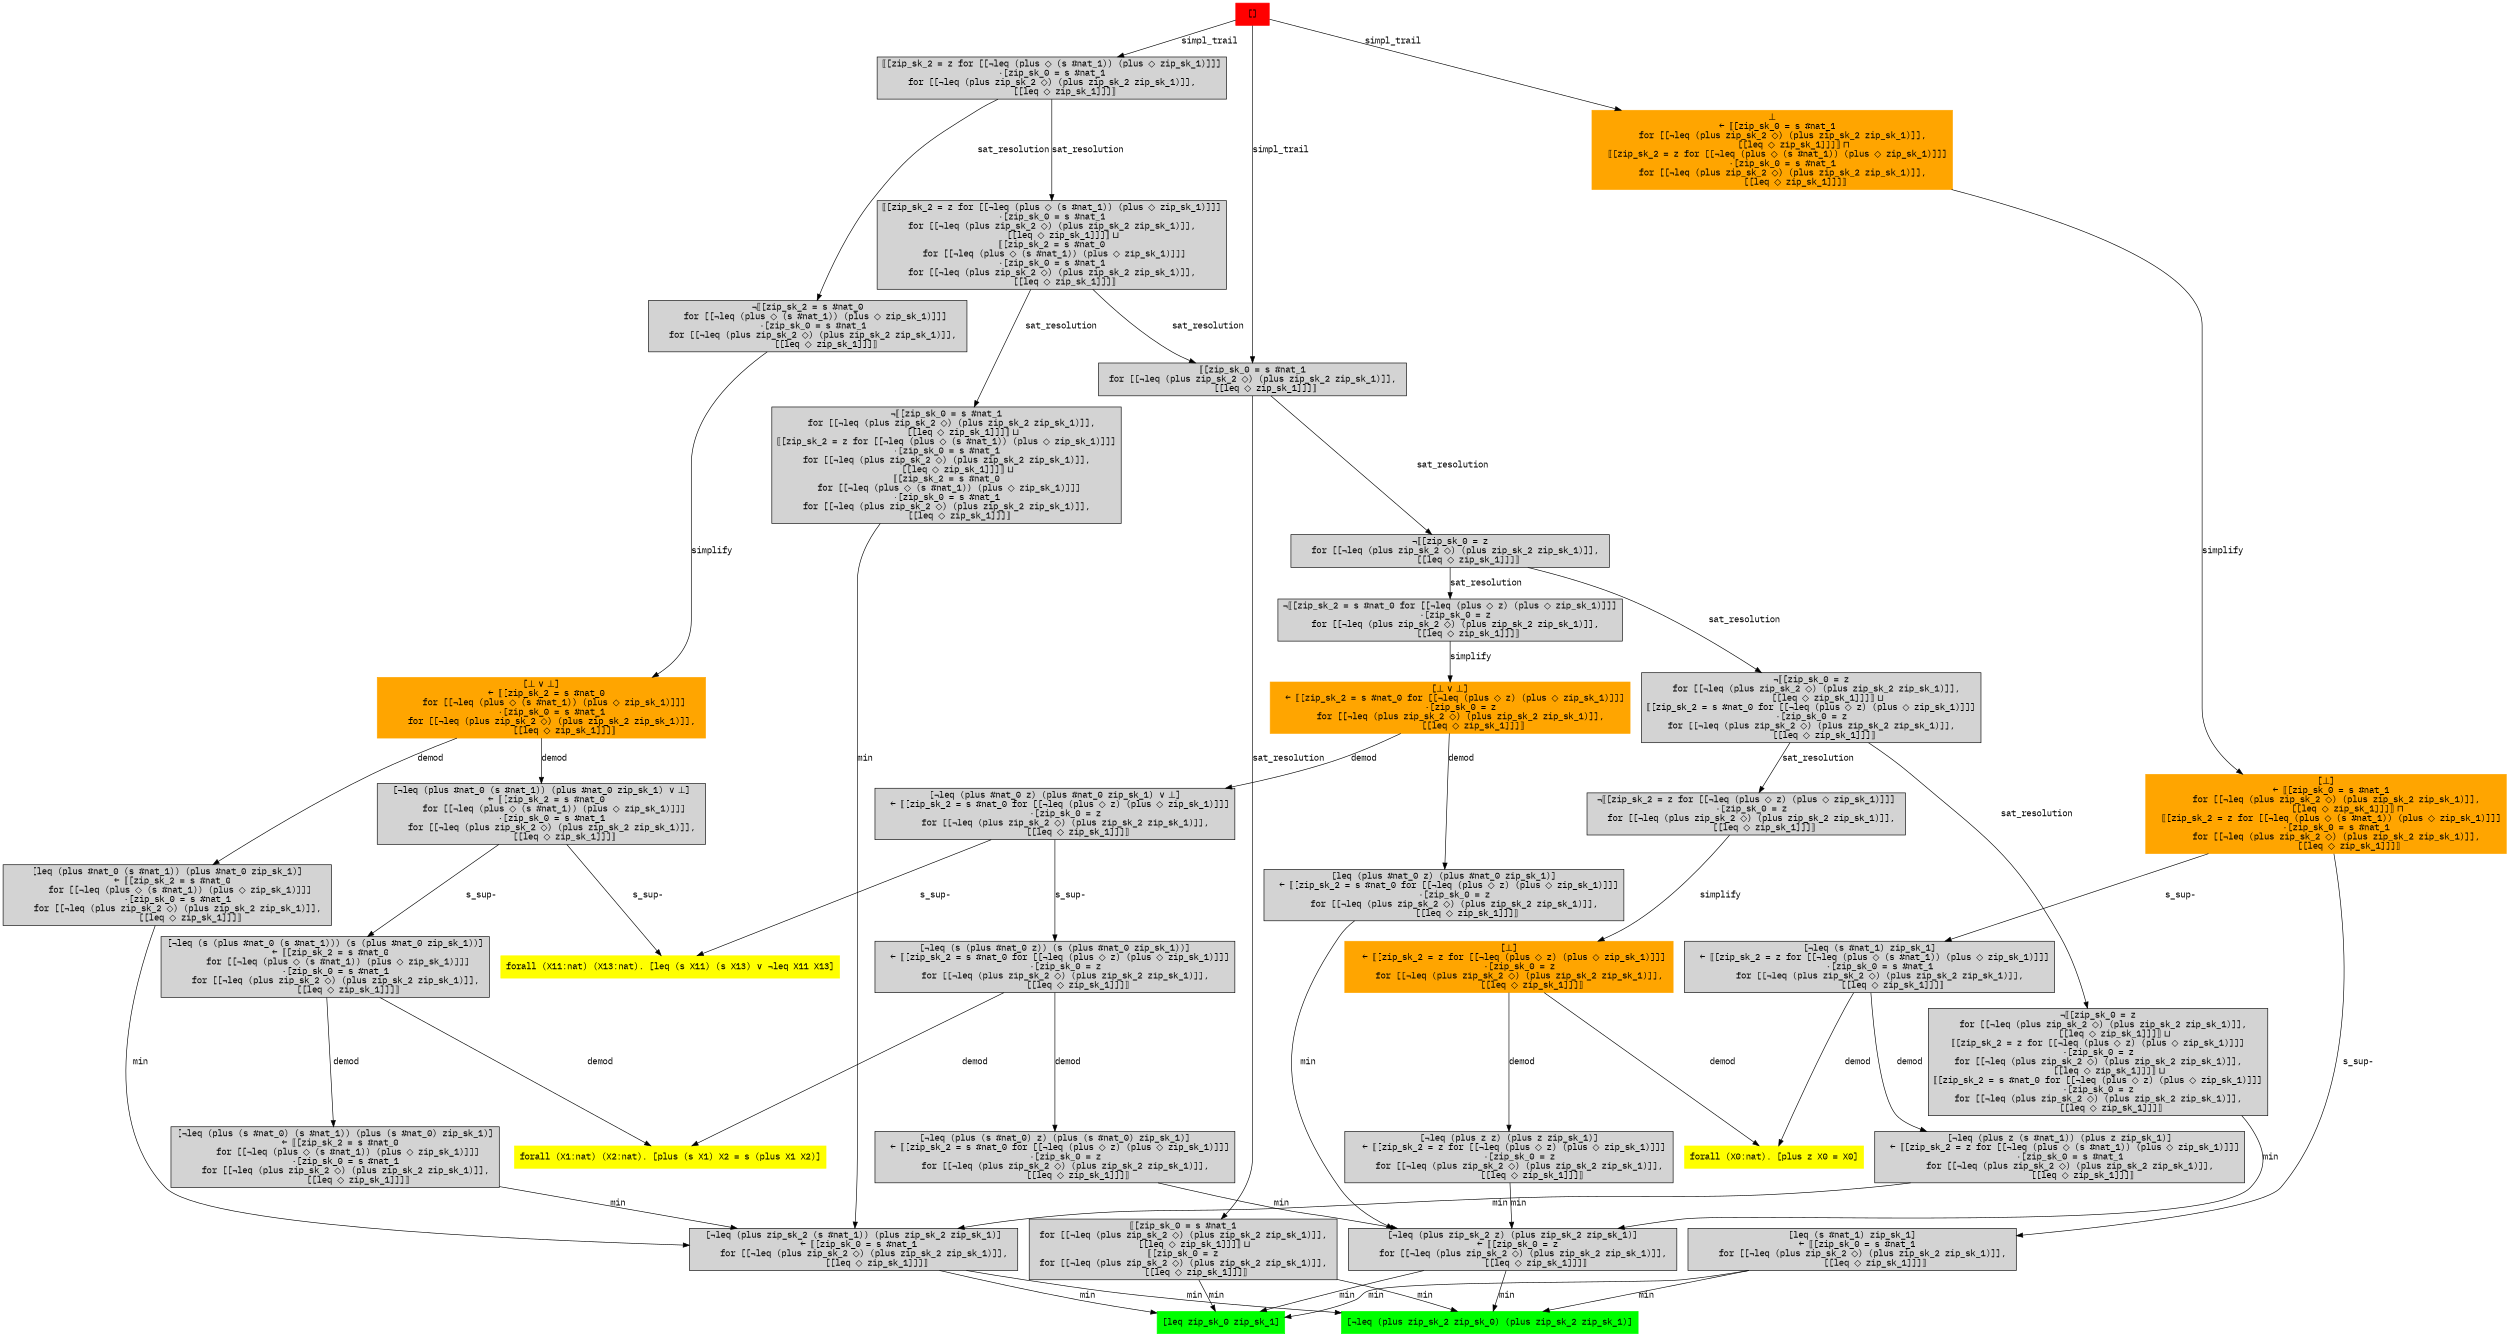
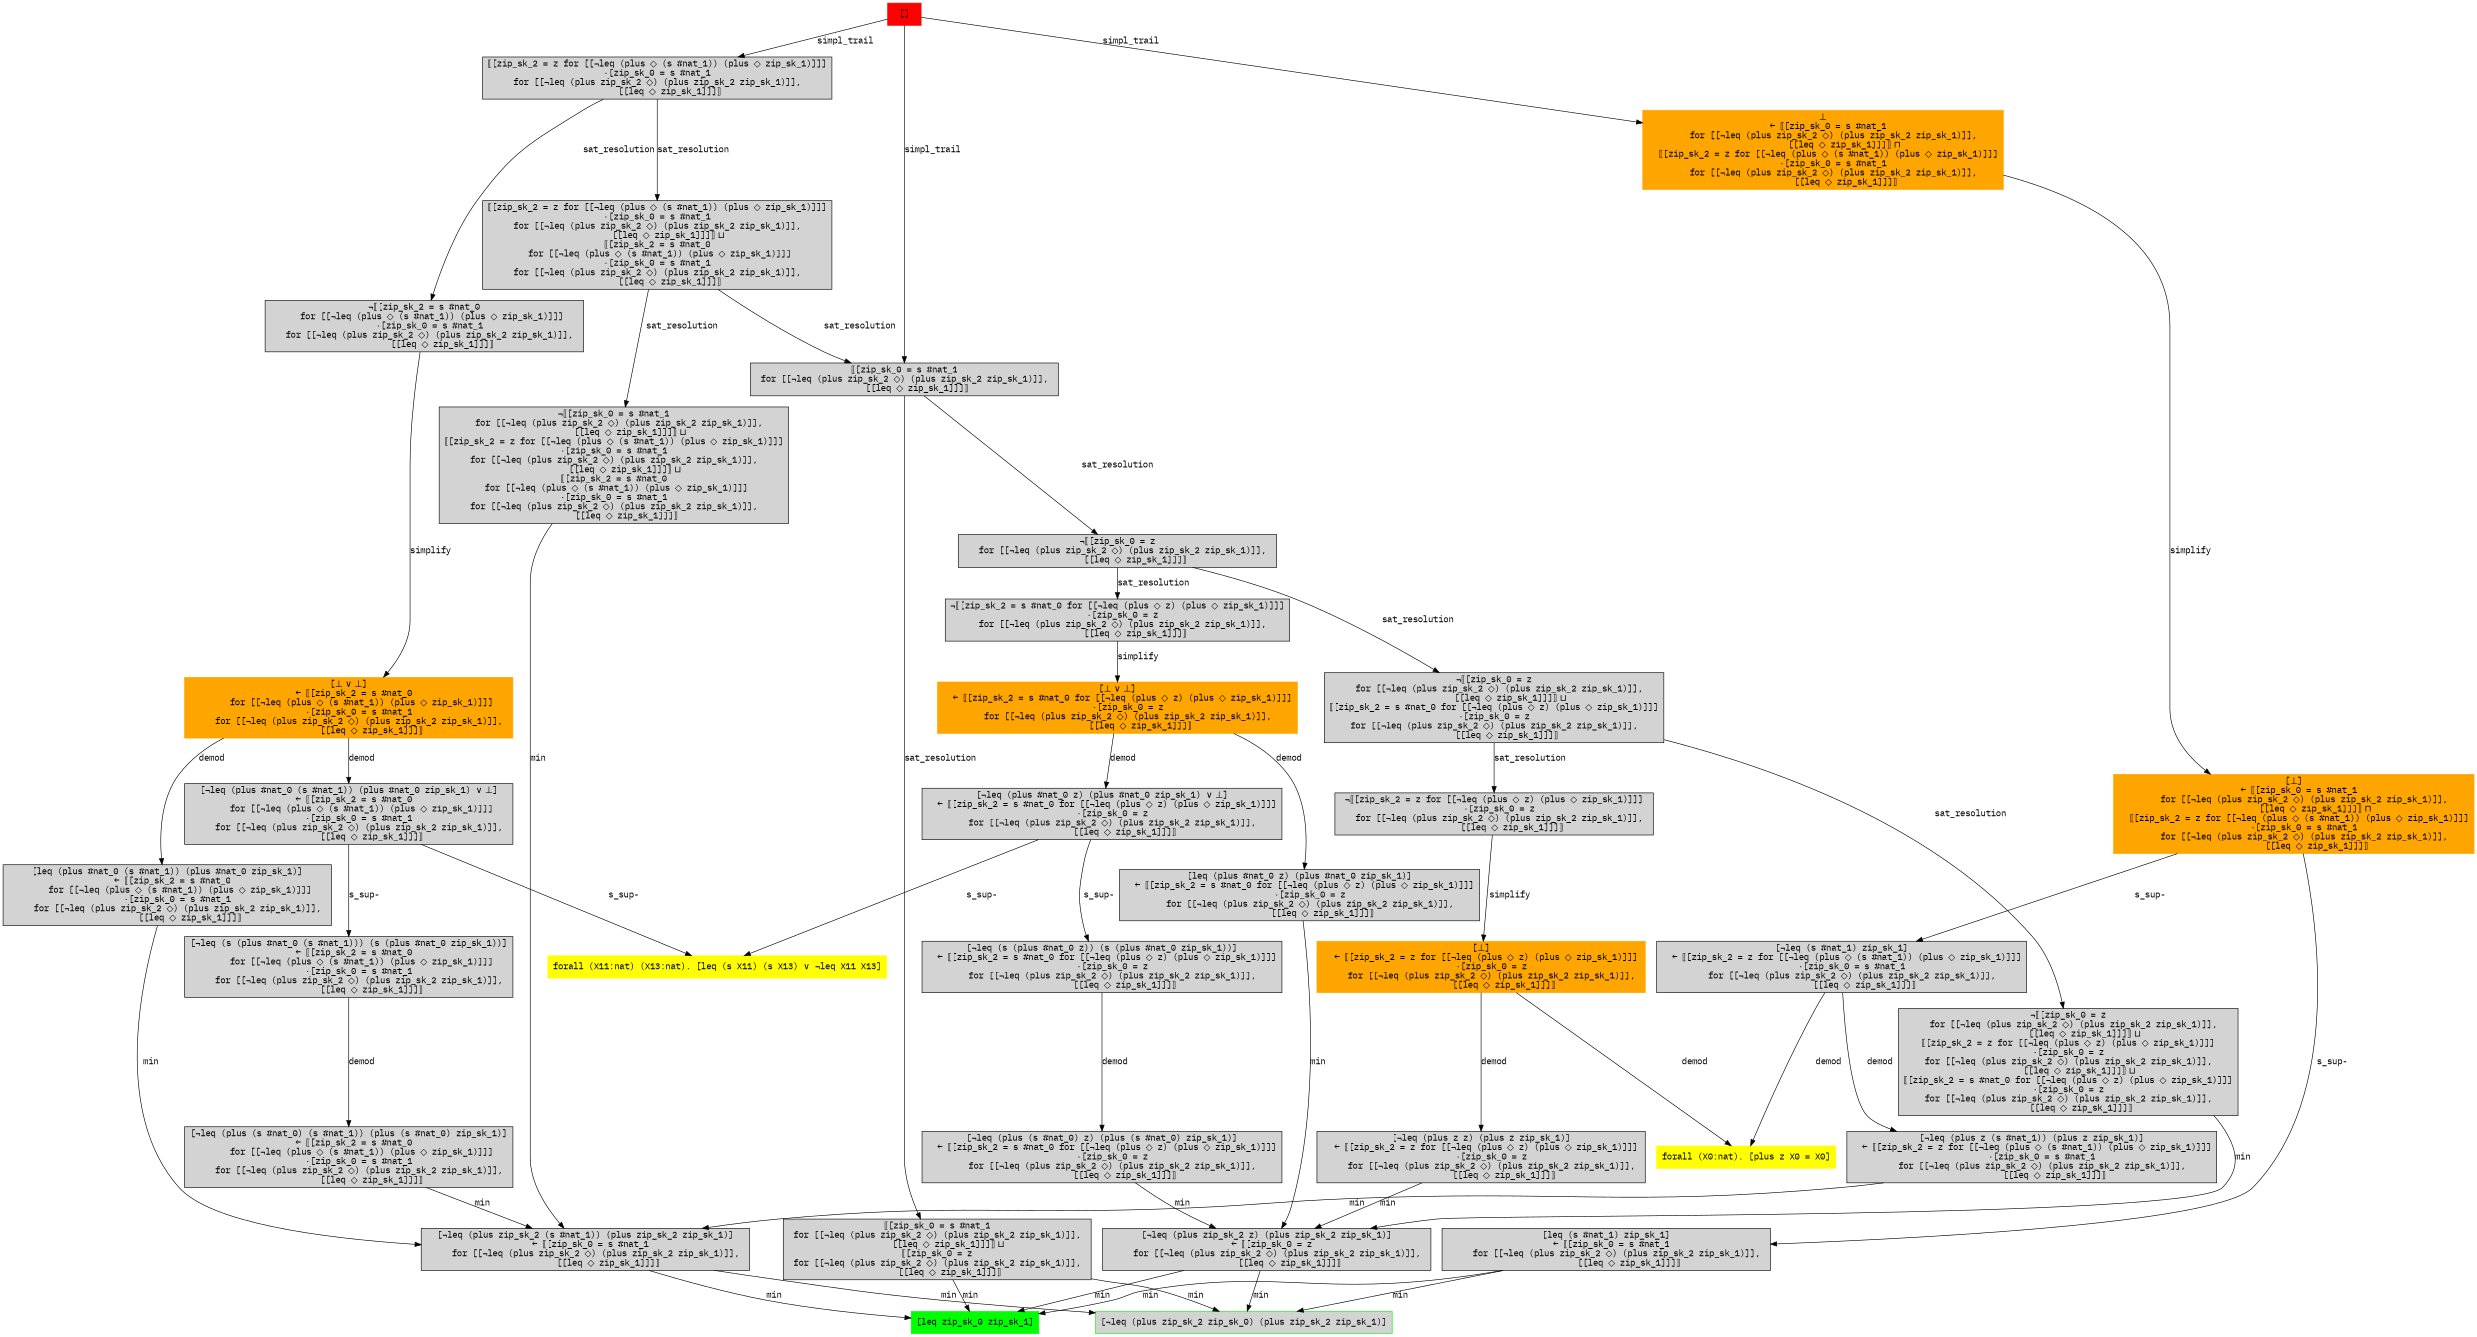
node "forall (X1:nat) (X2:nat). [plus (s X1) X2 = s (plus X1 X2)]": removed
node "[¬leq (plus zip_sk_2 zip_sk_0) (plus zip_sk_2 zip_sk_1)]": fillcolor green -> lightgrey
